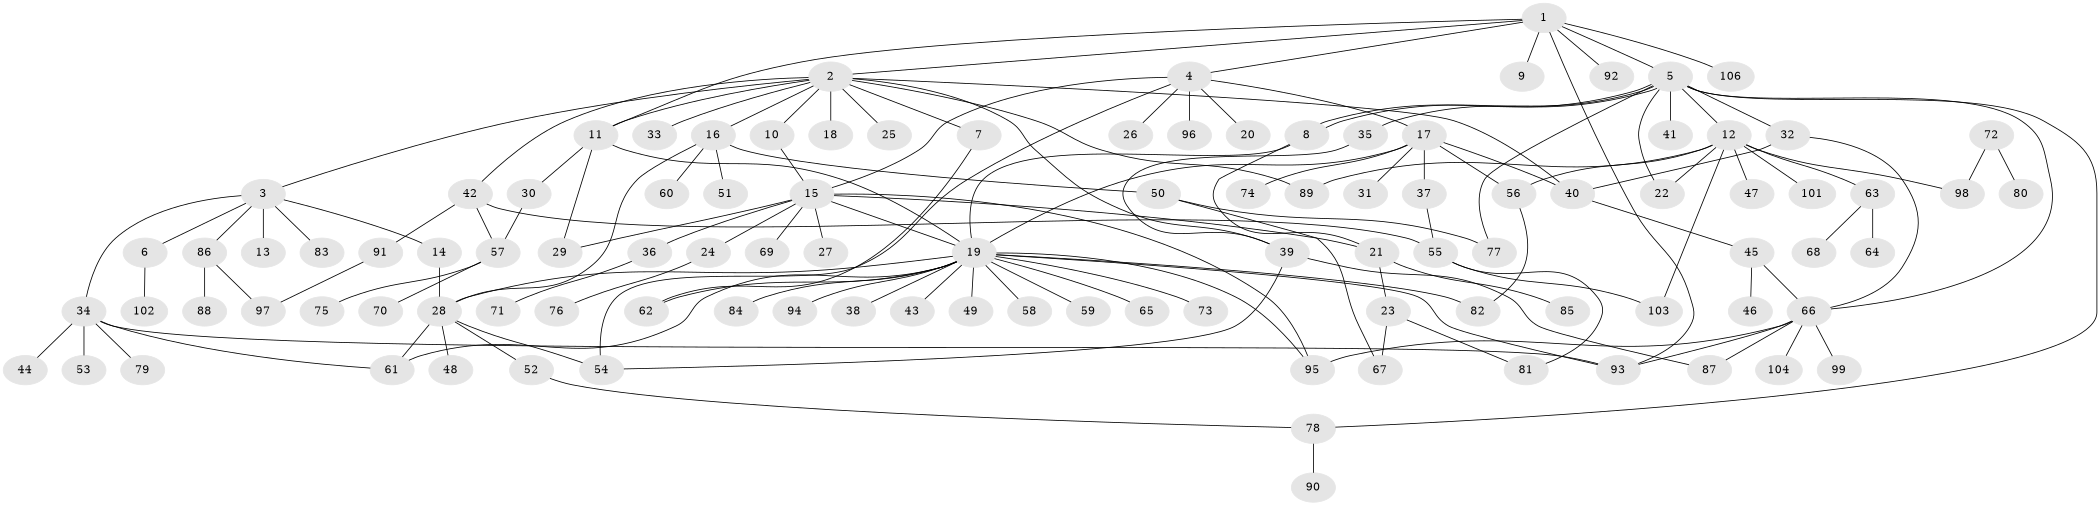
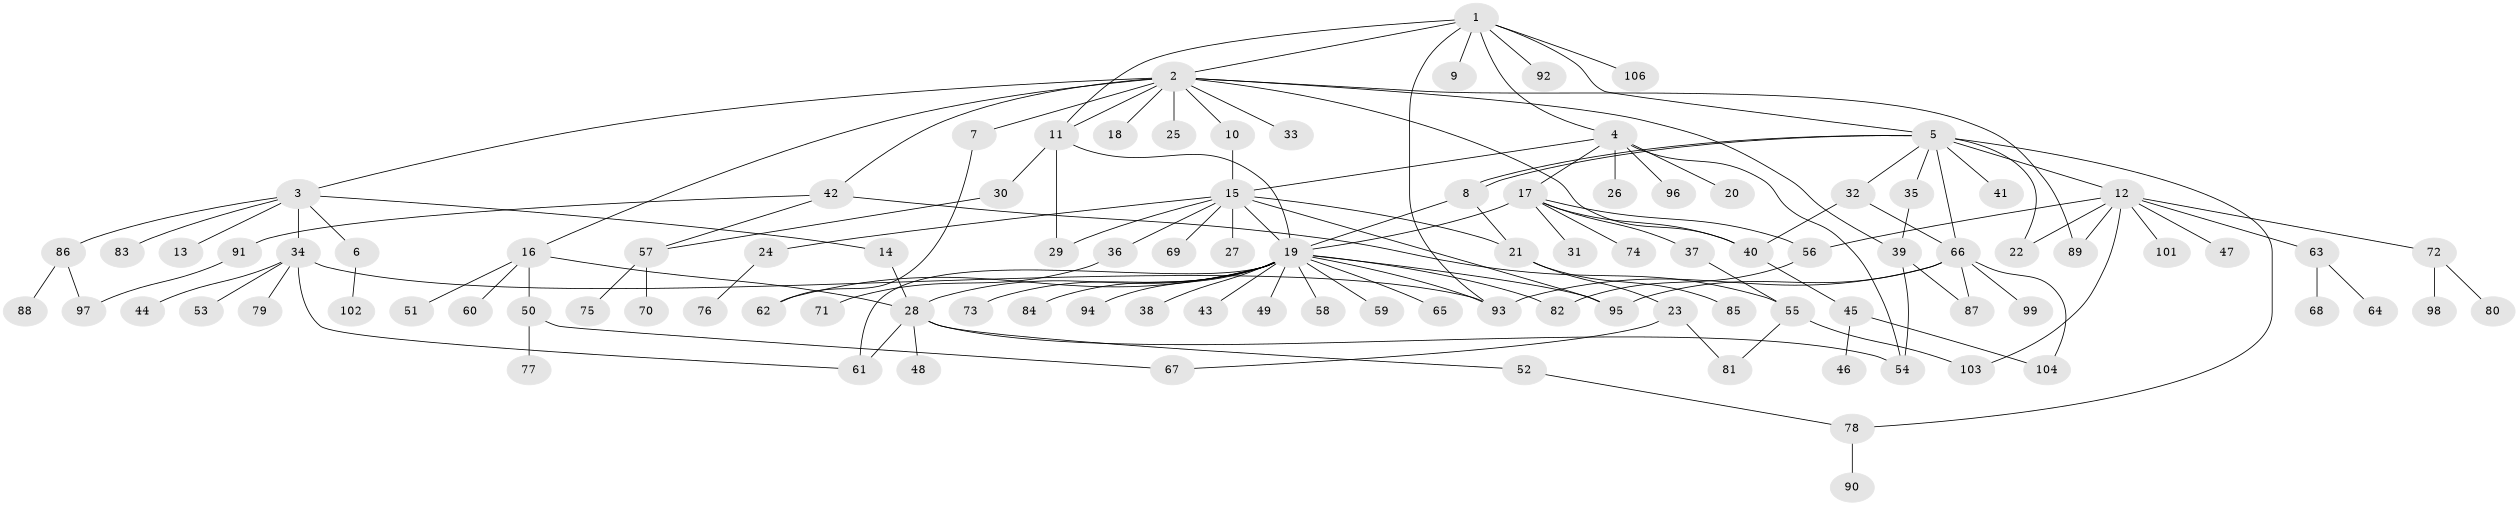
edge "5" -- "77": removed
edge "12" -- "98": now "12" -- "72"
edge "45" -- "66": now "45" -- "104"
